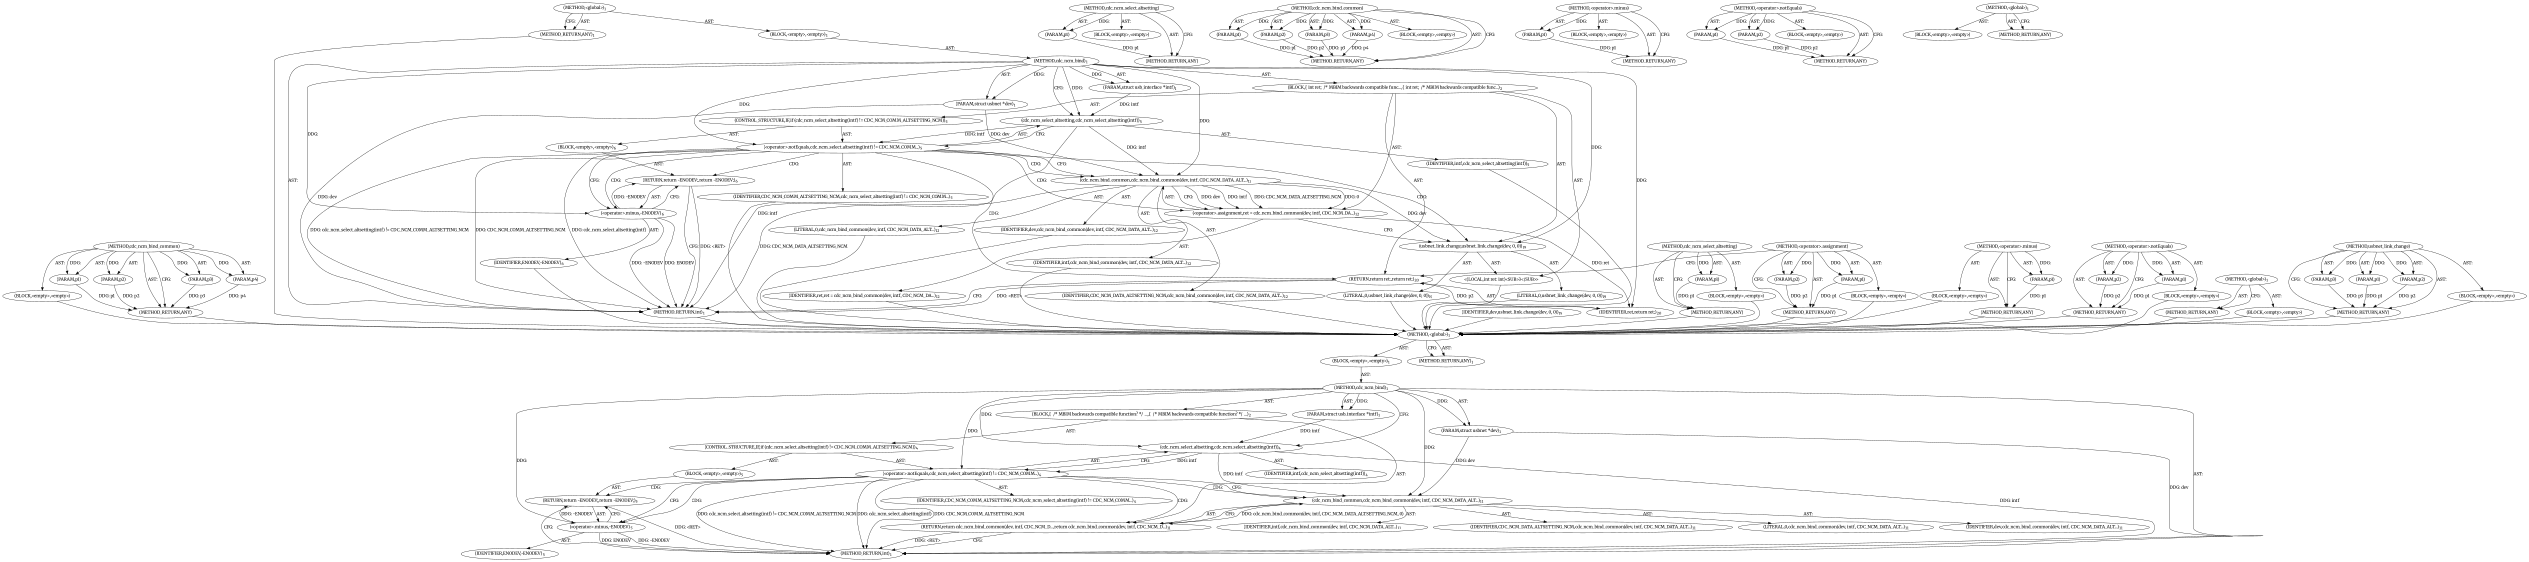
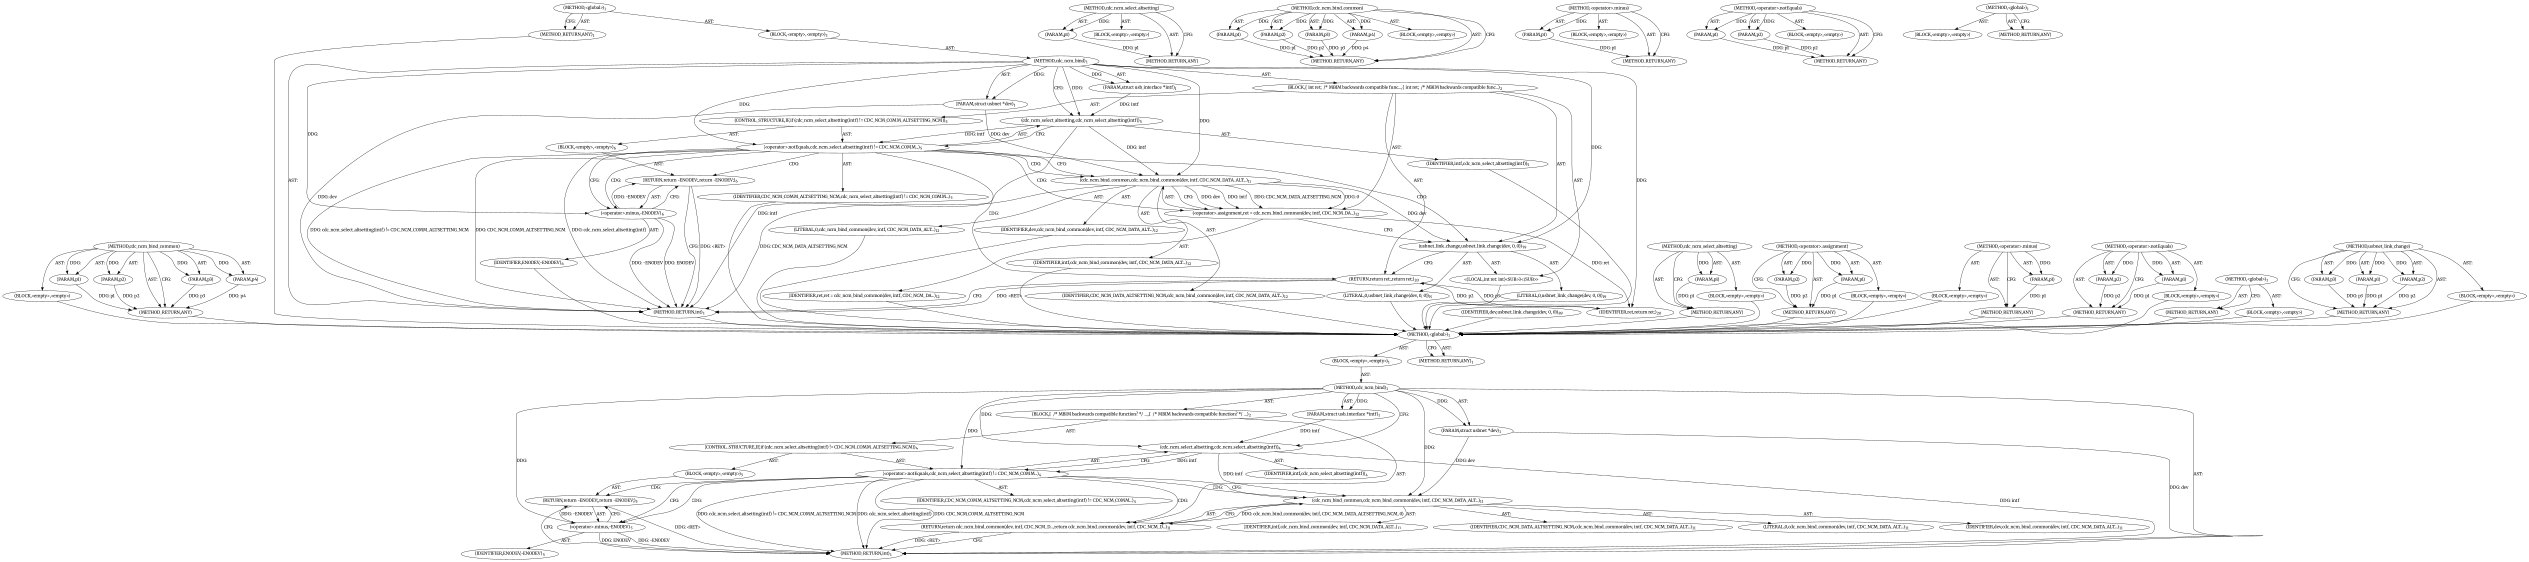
node "(usbnet_link_change,usbnet_link_change(dev, 0, 0))": text "19" -> "79"
edge "(METHOD,<operator>.assignment)" -> "(RETURN,return ret;,return ret;)": now "(usbnet_link_change,usbnet_link_change(dev, 0, 0))" -> "(RETURN,return ret;,return ret;)"
edge "(RETURN,return ret;,return ret;)" -> "(IDENTIFIER,ret,return ret;)": label "AST: " -> "DDG: p3"
node "(IDENTIFIER,dev,usbnet_link_change(dev, 0, 0))": text "19" -> "89"
